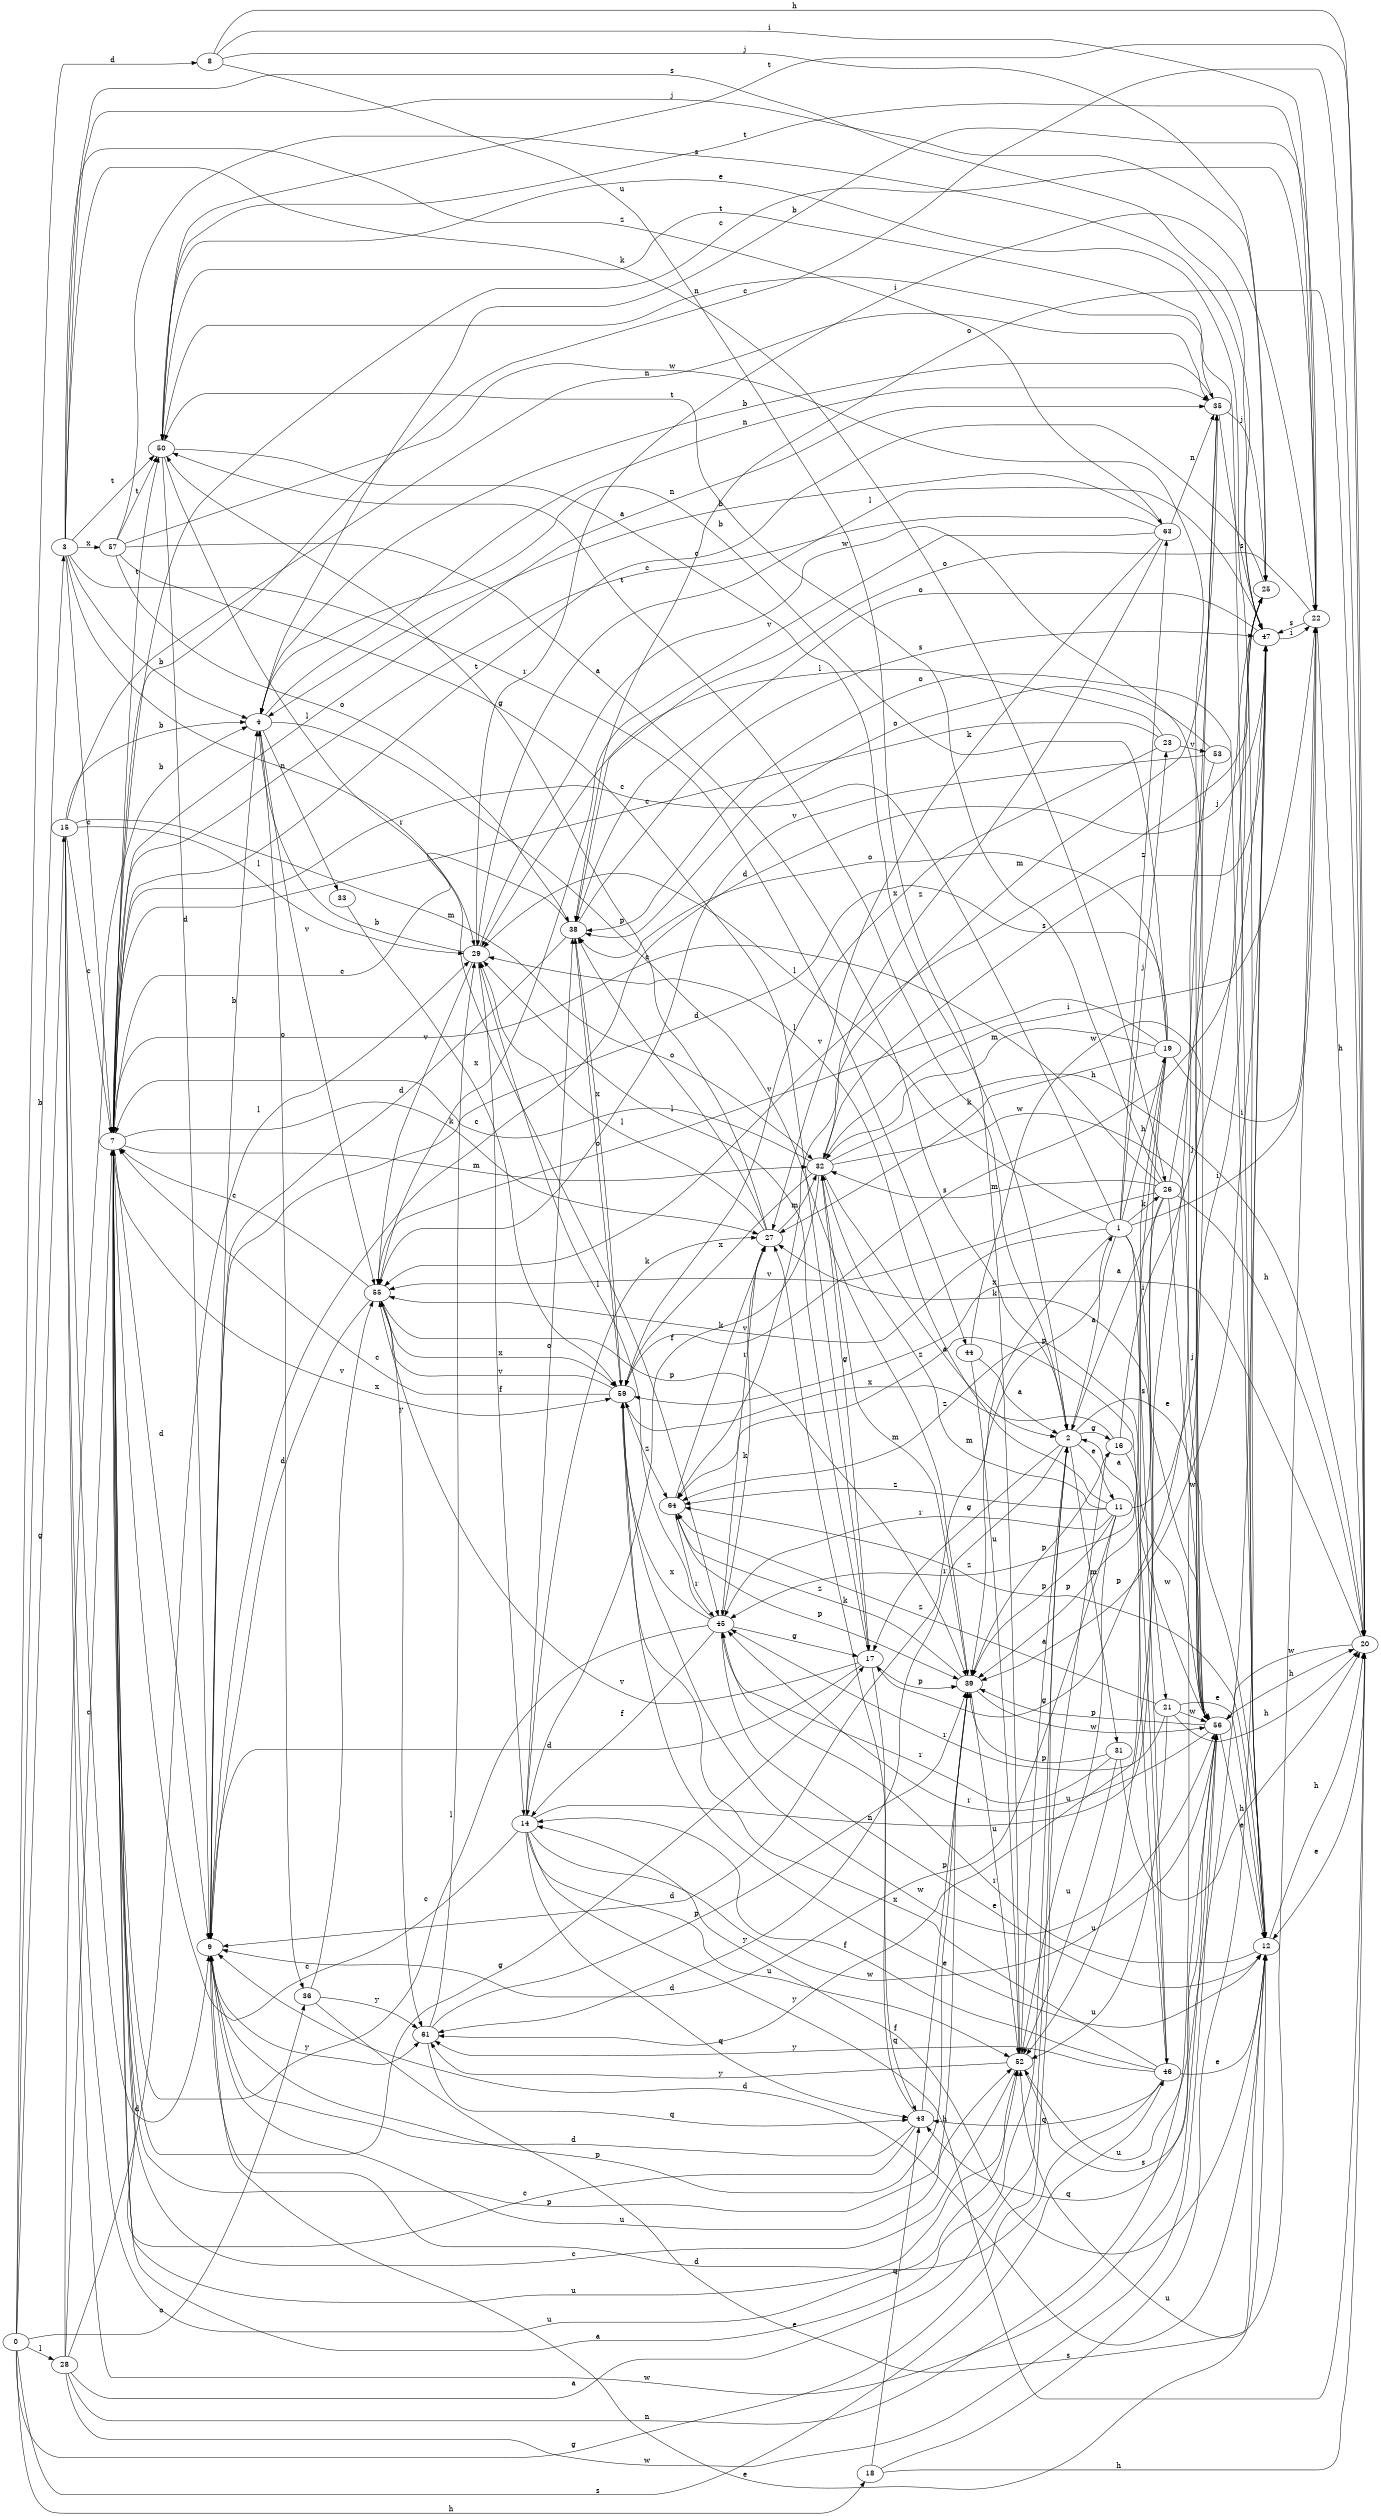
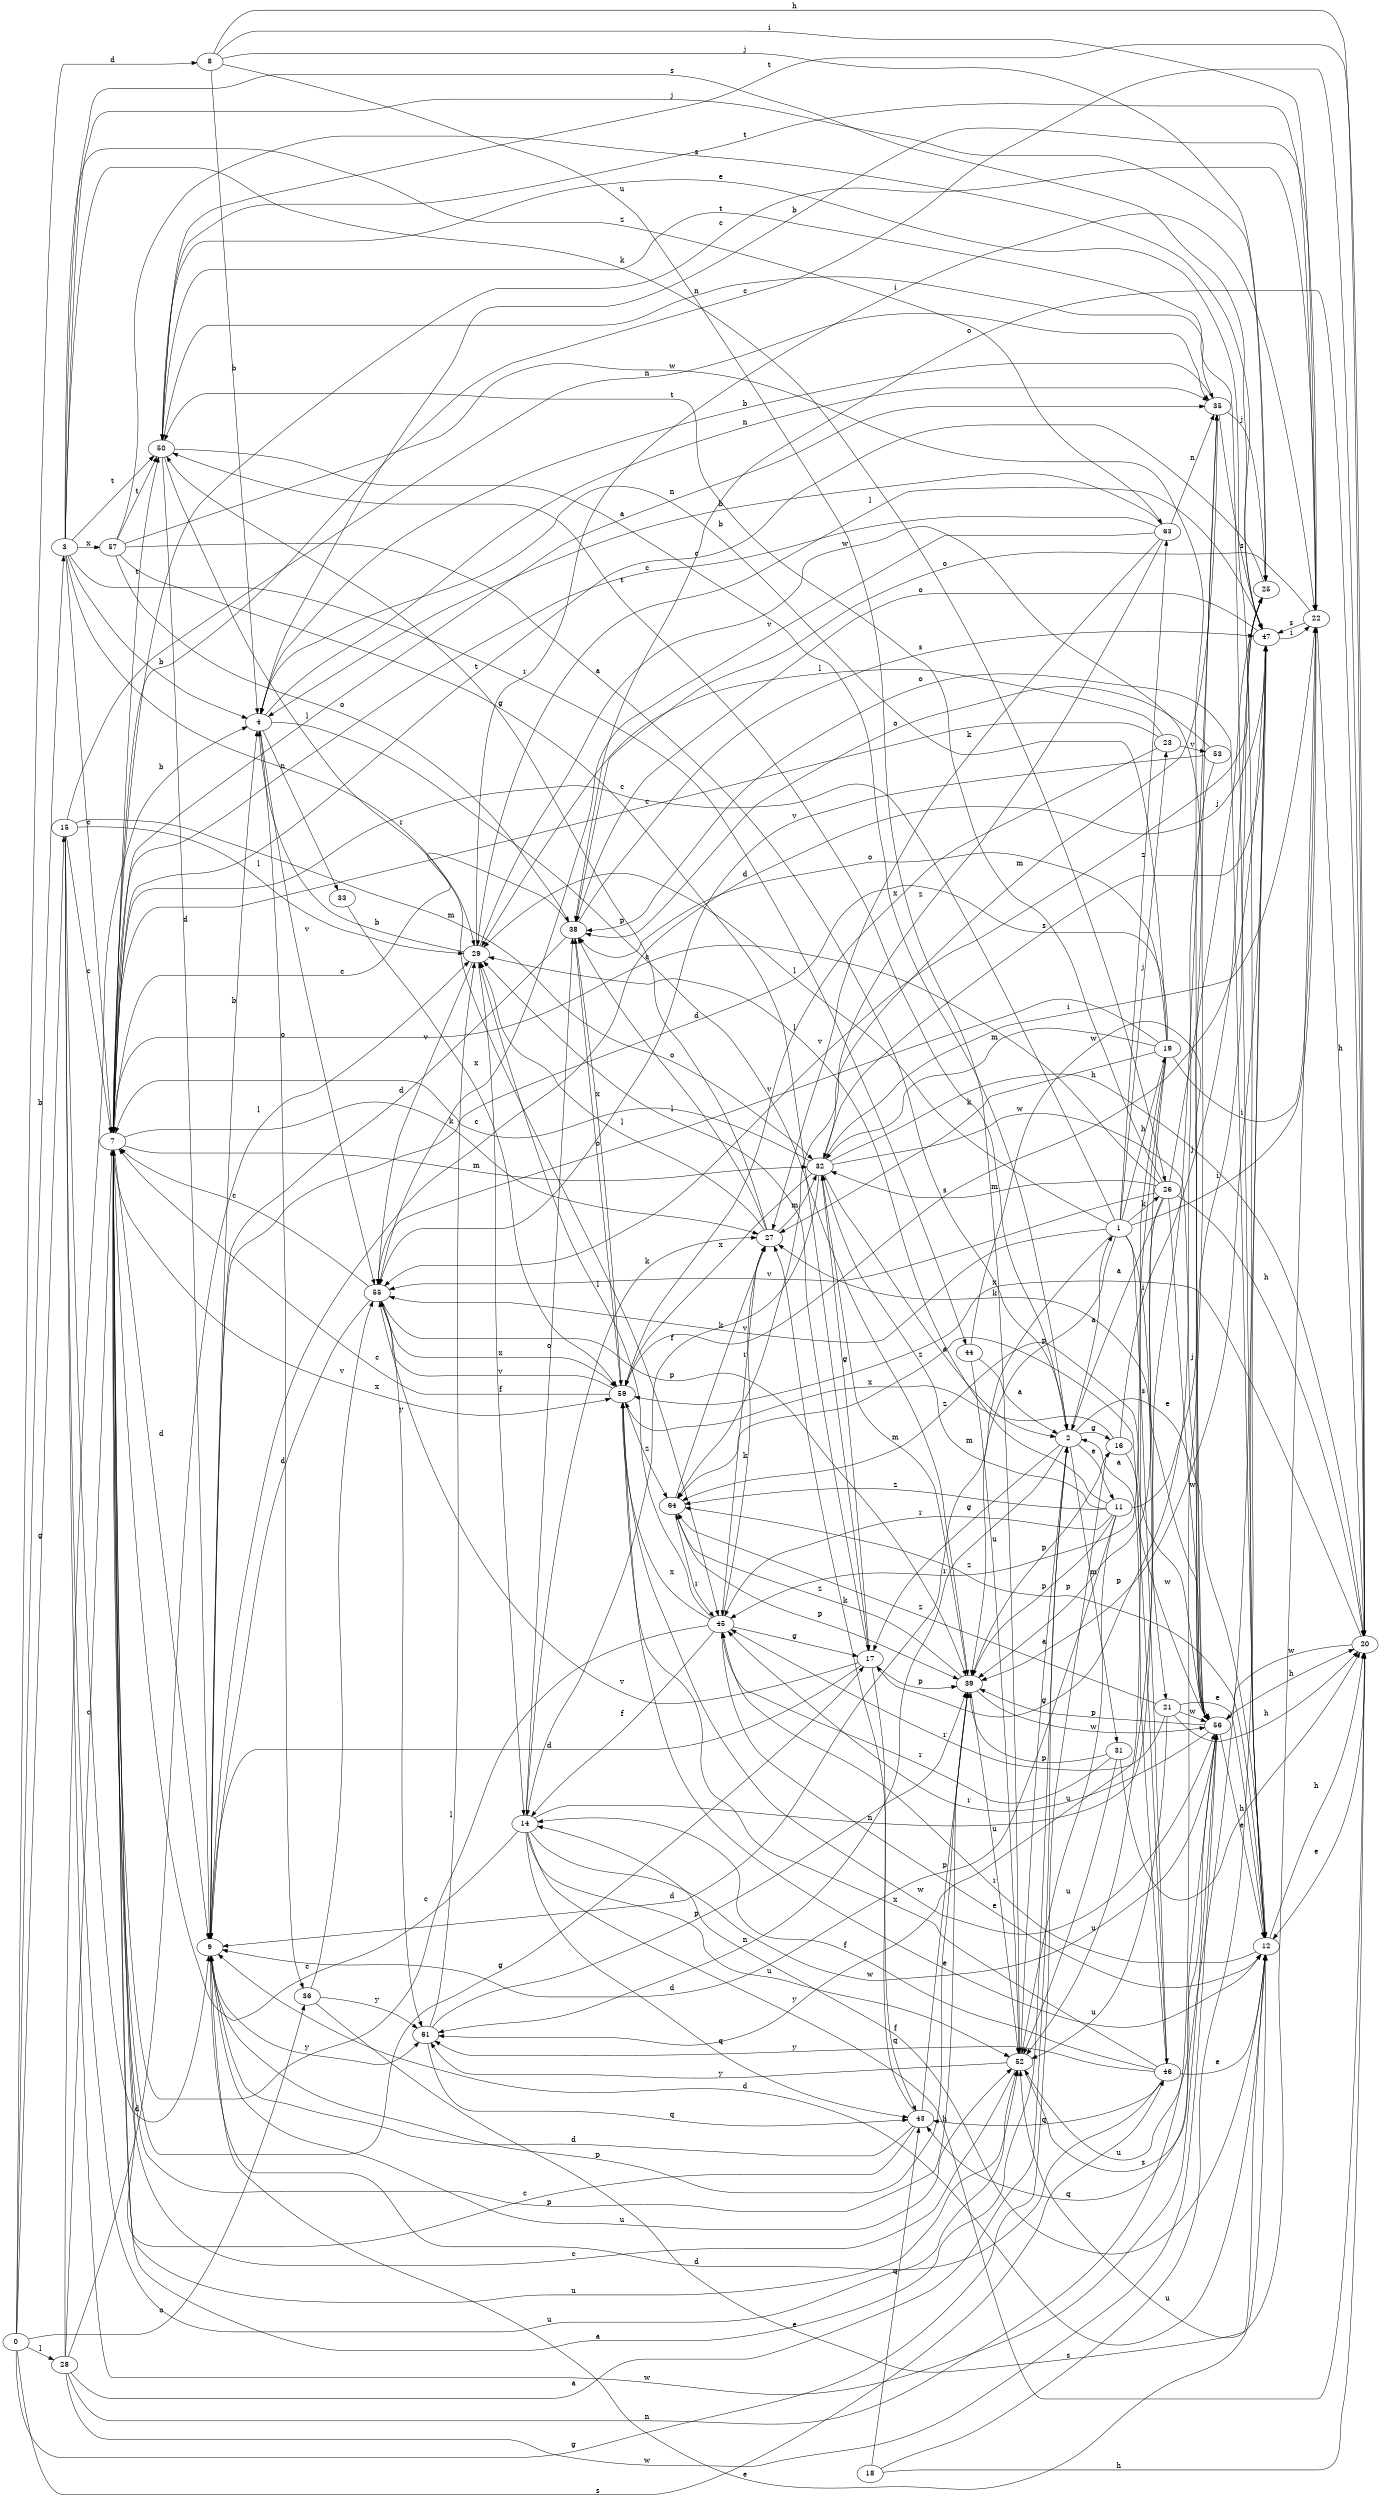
edge "15" -> "4": now "8" -> "4"
edge "2" -> "61": label "y" -> "n"
edge "0" -> "18": removed, label "h"
